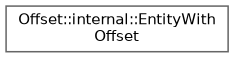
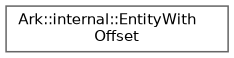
node "Offset::internal::EntityWith Offset": label "Offset::internal::EntityWith Offset" -> "Ark::internal::EntityWith Offset"
